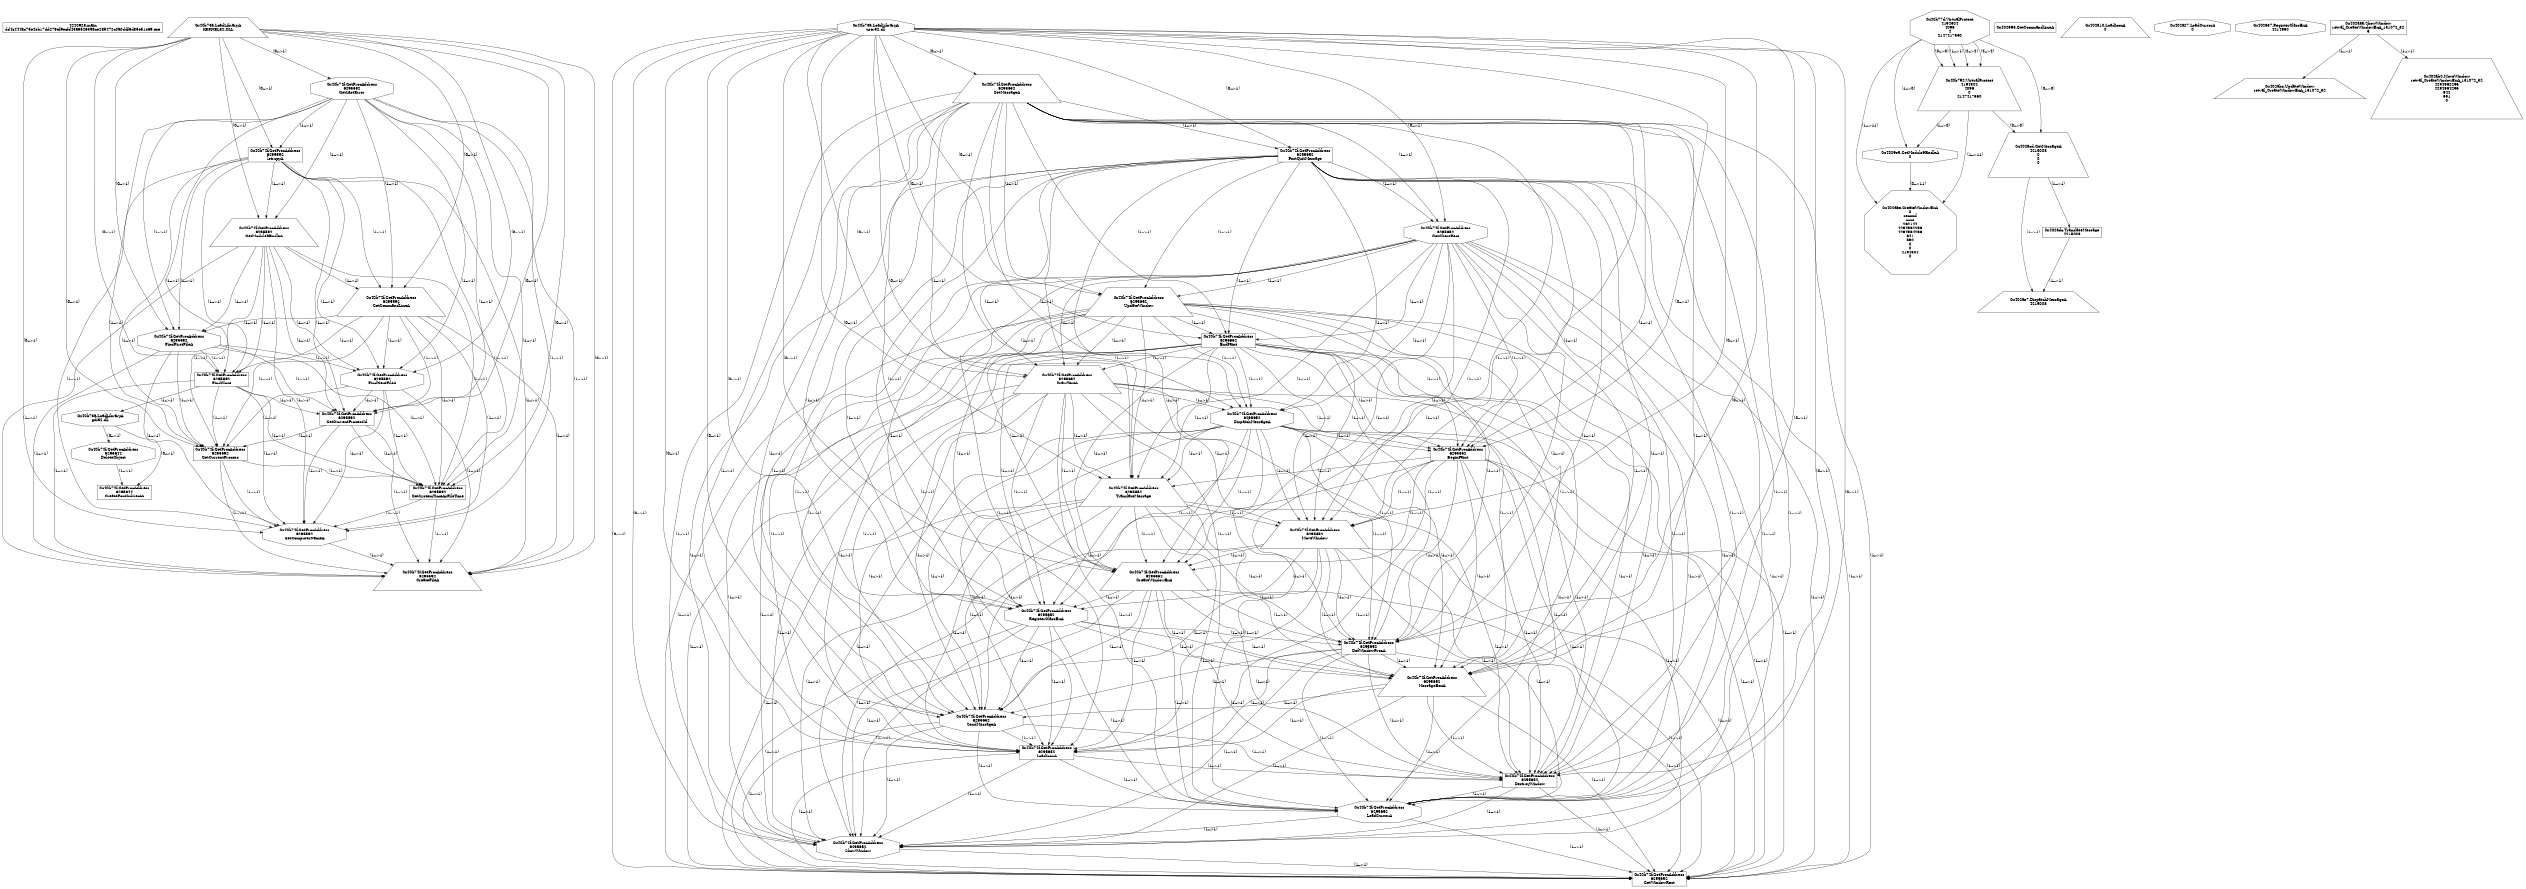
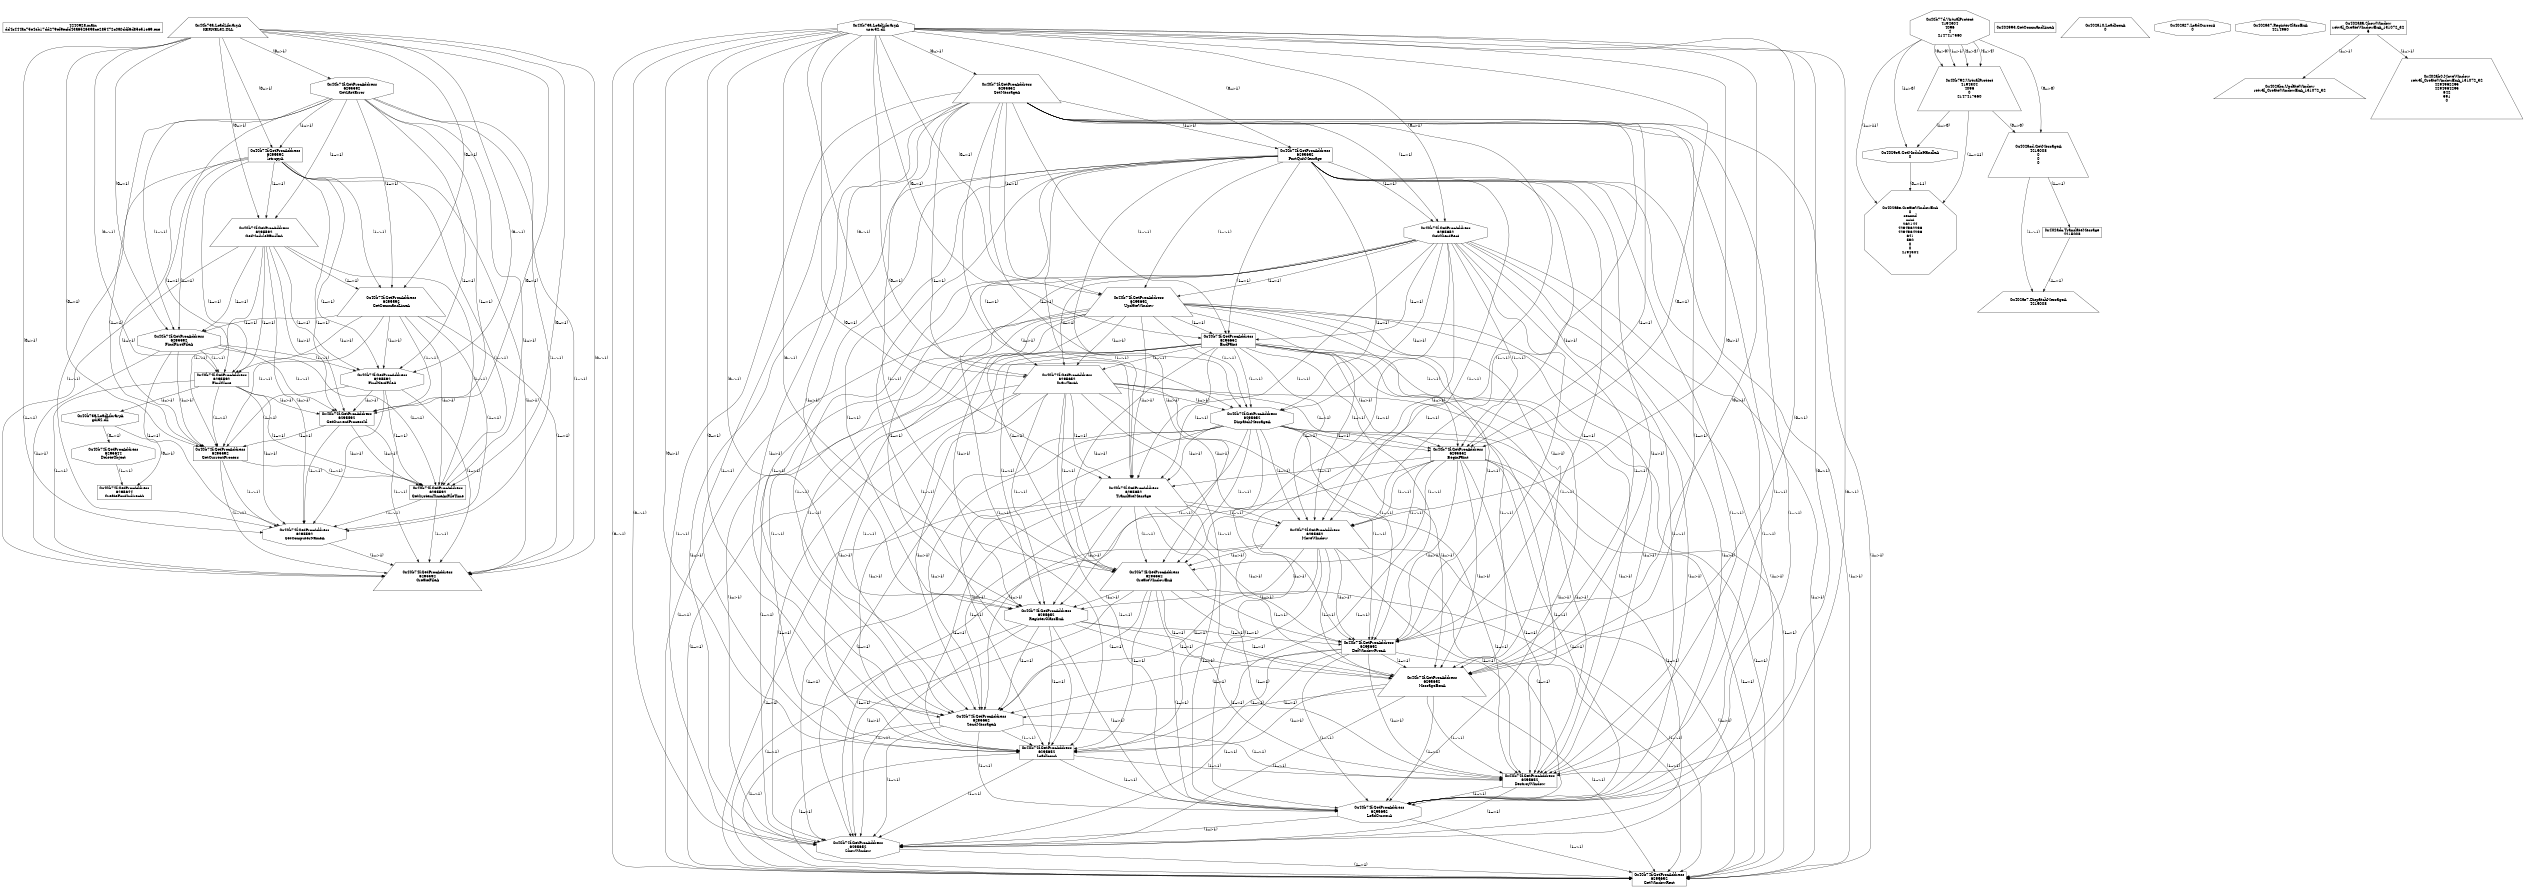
edge "0x40b74f.GetProcAddress 6295652 DestroyWindow" -> "0x40b74f.GetProcAddress 6295652 GetWindowRect": removed, label "(1-->1)"
